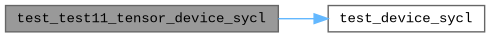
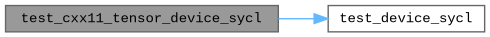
node "test_test11_tensor_device_sycl": label "test_test11_tensor_device_sycl" -> "test_cxx11_tensor_device_sycl"
